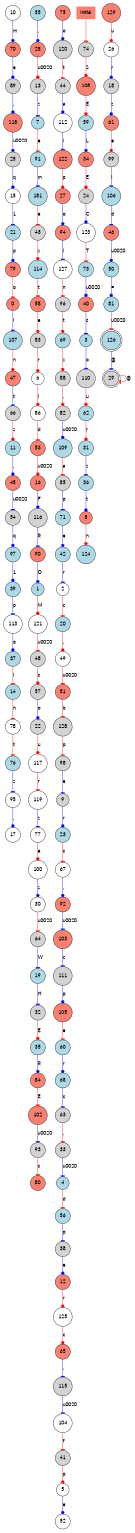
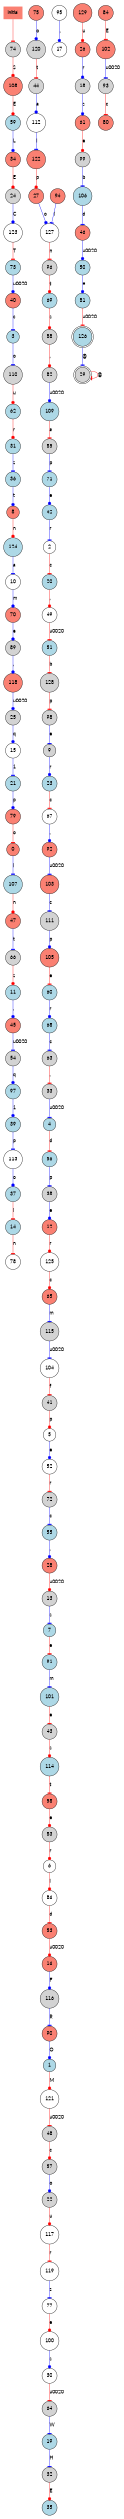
node "26": fillcolor white -> salmon
edge "99" -> "106": label "i" -> "b"
node "181": label "181" -> "101"
edge "27" -> "94": now "27" -> "127"
edge "124" -> "10": added, label "a"
node "51": fillcolor salmon -> lightblue
node "76": removed
edge "35" -> "84": removed, label "R"
edge "65" -> "115": label "," -> "m"
node "72": added
